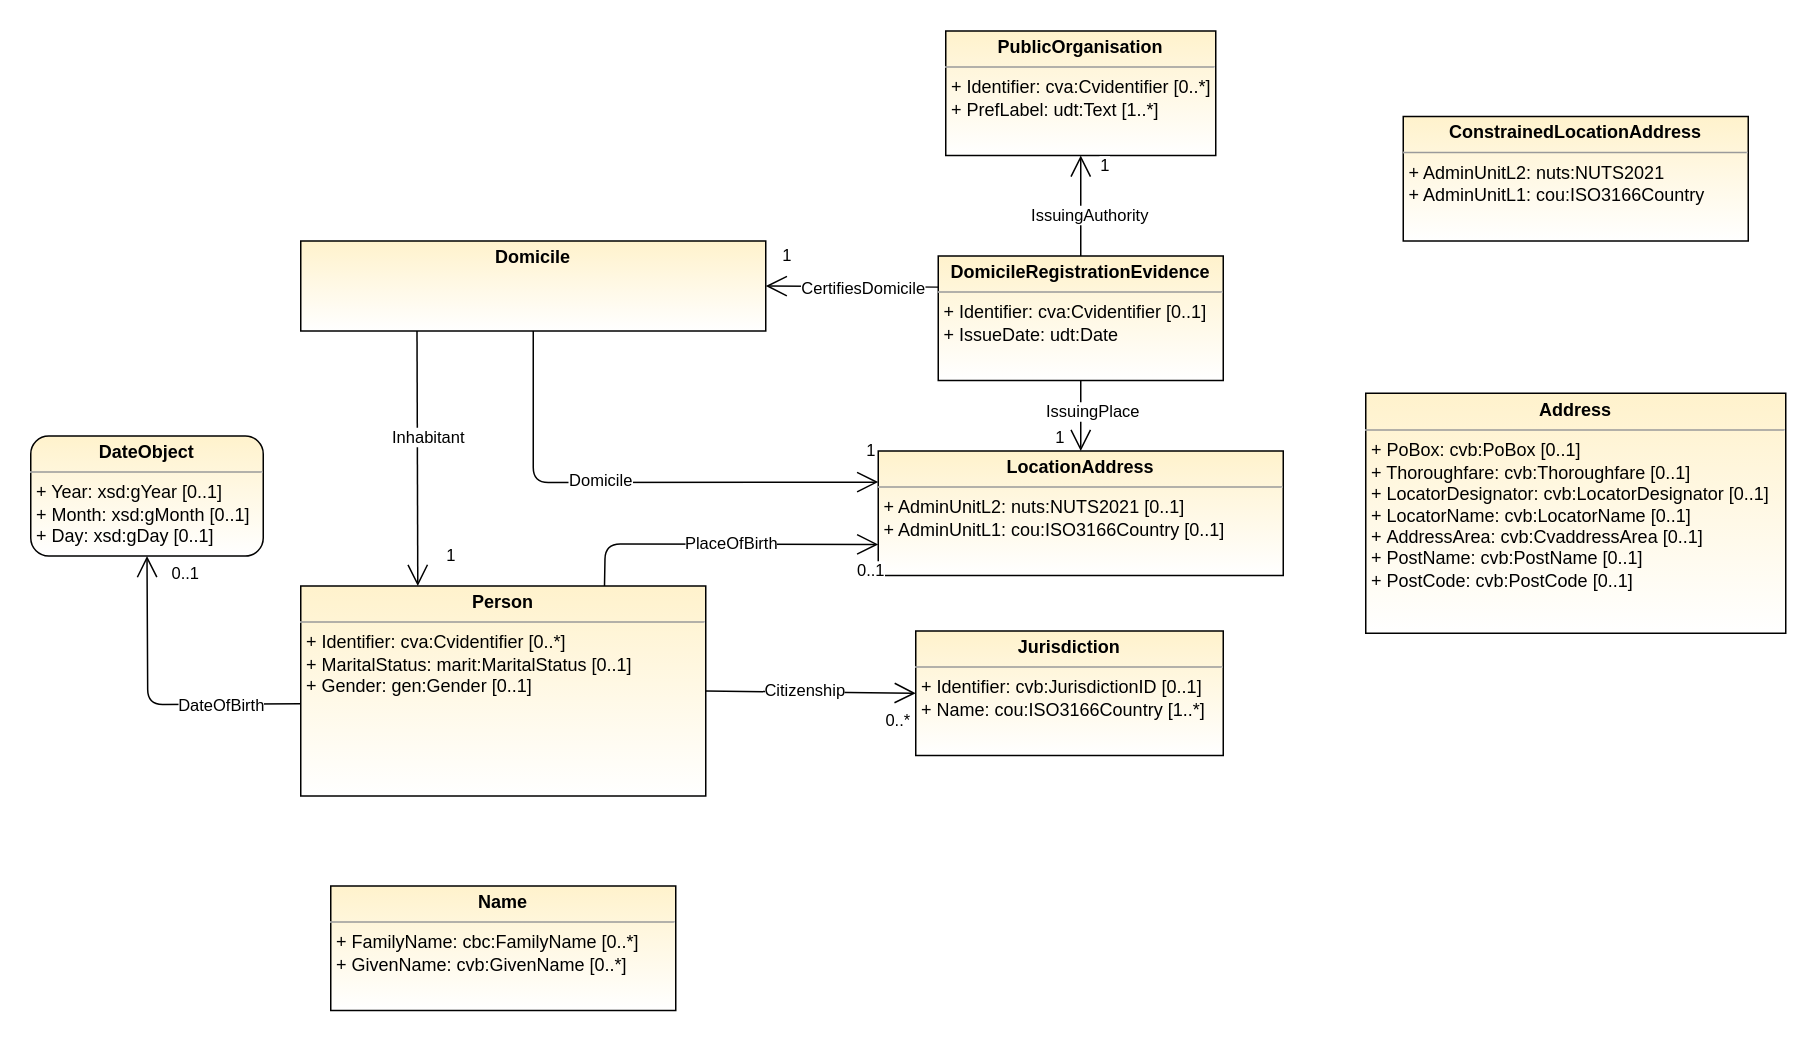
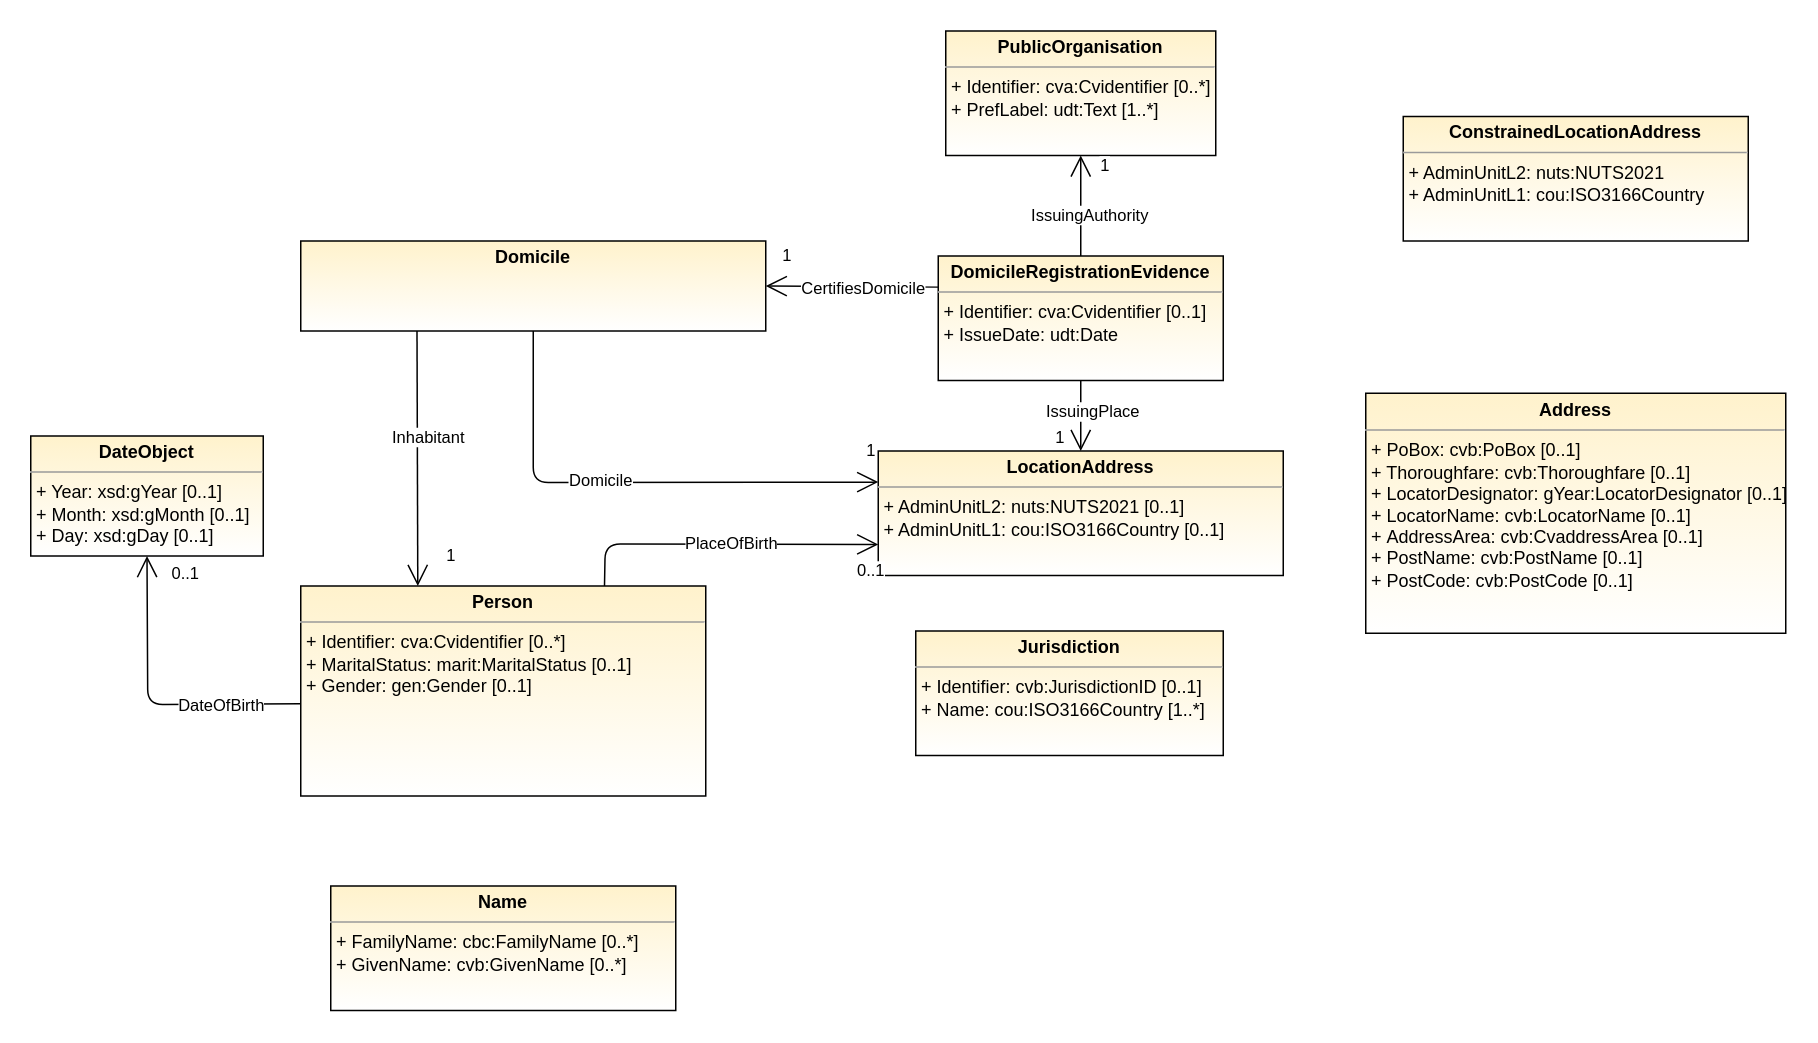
node "Address + PoBox: cvb:PoBox [0..1] + Thoroughfare: cvb:Thoroughfare [0..1] + LocatorDesignator: cvb:LocatorDesignator [0..1] + LocatorName: cvb:LocatorName [0..1] + AddressArea: cvb:CvaddressArea [0..1] + PostName: cvb:PostName [0..1] + PostCode: cvb:PostCode [0..1]": label "Address + PoBox: cvb:PoBox [0..1] + Thoroughfare: cvb:Thoroughfare [0..1] + LocatorDesignator: cvb:LocatorDesignator [0..1] + LocatorName: cvb:LocatorName [0..1] + AddressArea: cvb:CvaddressArea [0..1] + PostName: cvb:PostName [0..1] + PostCode: cvb:PostCode [0..1]" -> "Address + PoBox: cvb:PoBox [0..1] + Thoroughfare: cvb:Thoroughfare [0..1] + LocatorDesignator: gYear:LocatorDesignator [0..1] + LocatorName: cvb:LocatorName [0..1] + AddressArea: cvb:CvaddressArea [0..1] + PostName: cvb:PostName [0..1] + PostCode: cvb:PostCode [0..1]"
node "DateObject + Year: xsd:gYear [0..1] + Month: xsd:gMonth [0..1] + Day: xsd:gDay [0..1]": shape rounded rectangle -> rectangle
edge "Person + Identifier: cva:Cvidentifier [0..*] + MaritalStatus: marit:MaritalStatus [0..1] + Gender: gen:Gender [0..1]" -> "Jurisdiction + Identifier: cvb:JurisdictionID [0..1] + Name: cou:ISO3166Country [1..*]": removed, labels "Citizenship", "0..*"
